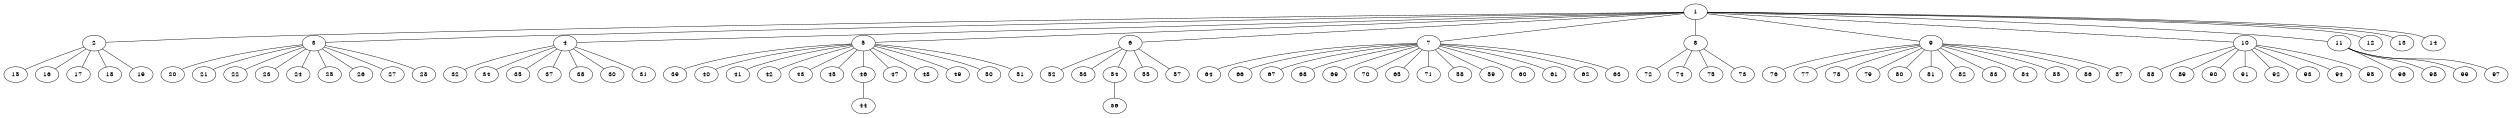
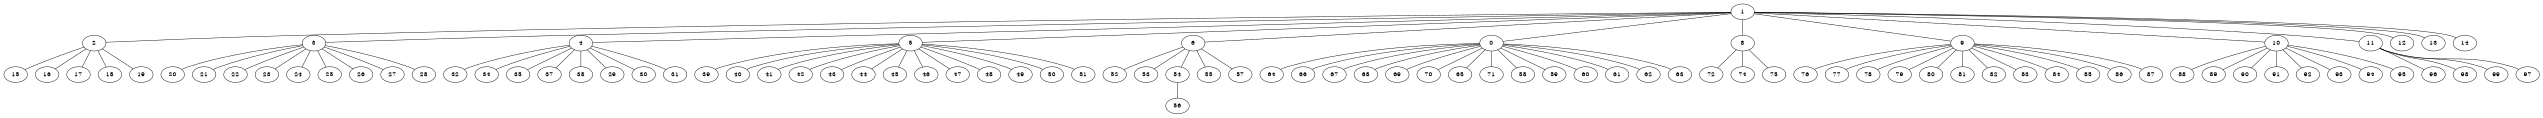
node "7": label "7" -> "0"
node "29": added
node "73": removed
edge "46" -- "44": now "5" -- "44"
